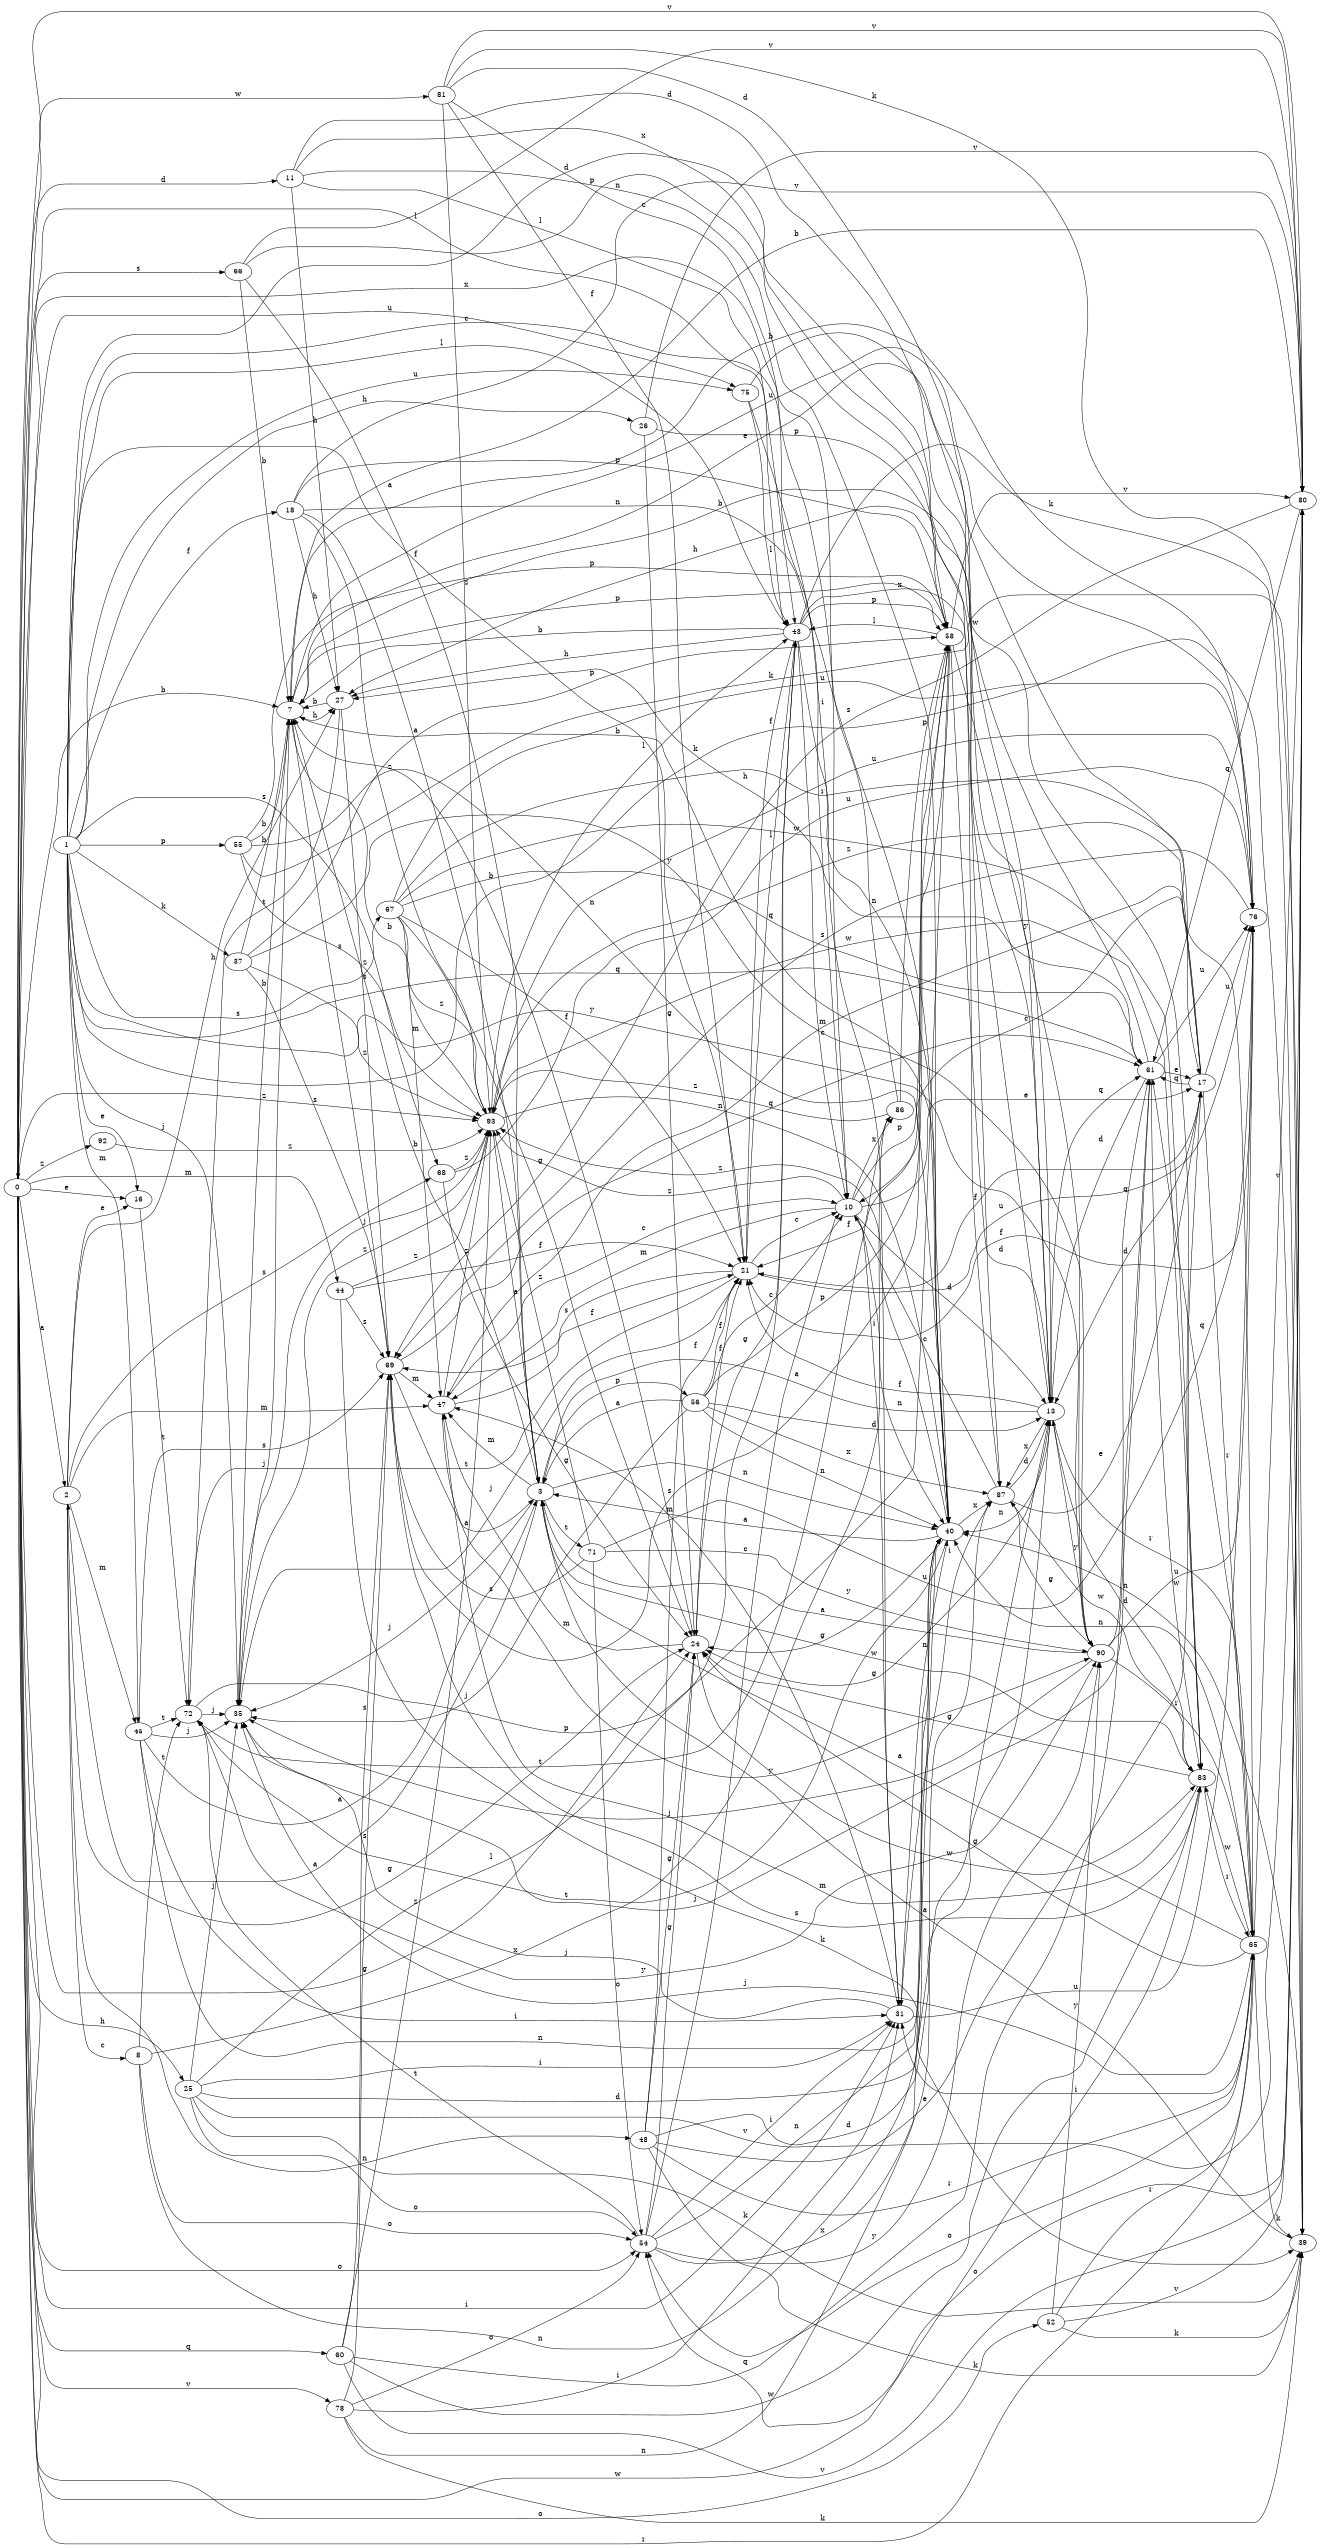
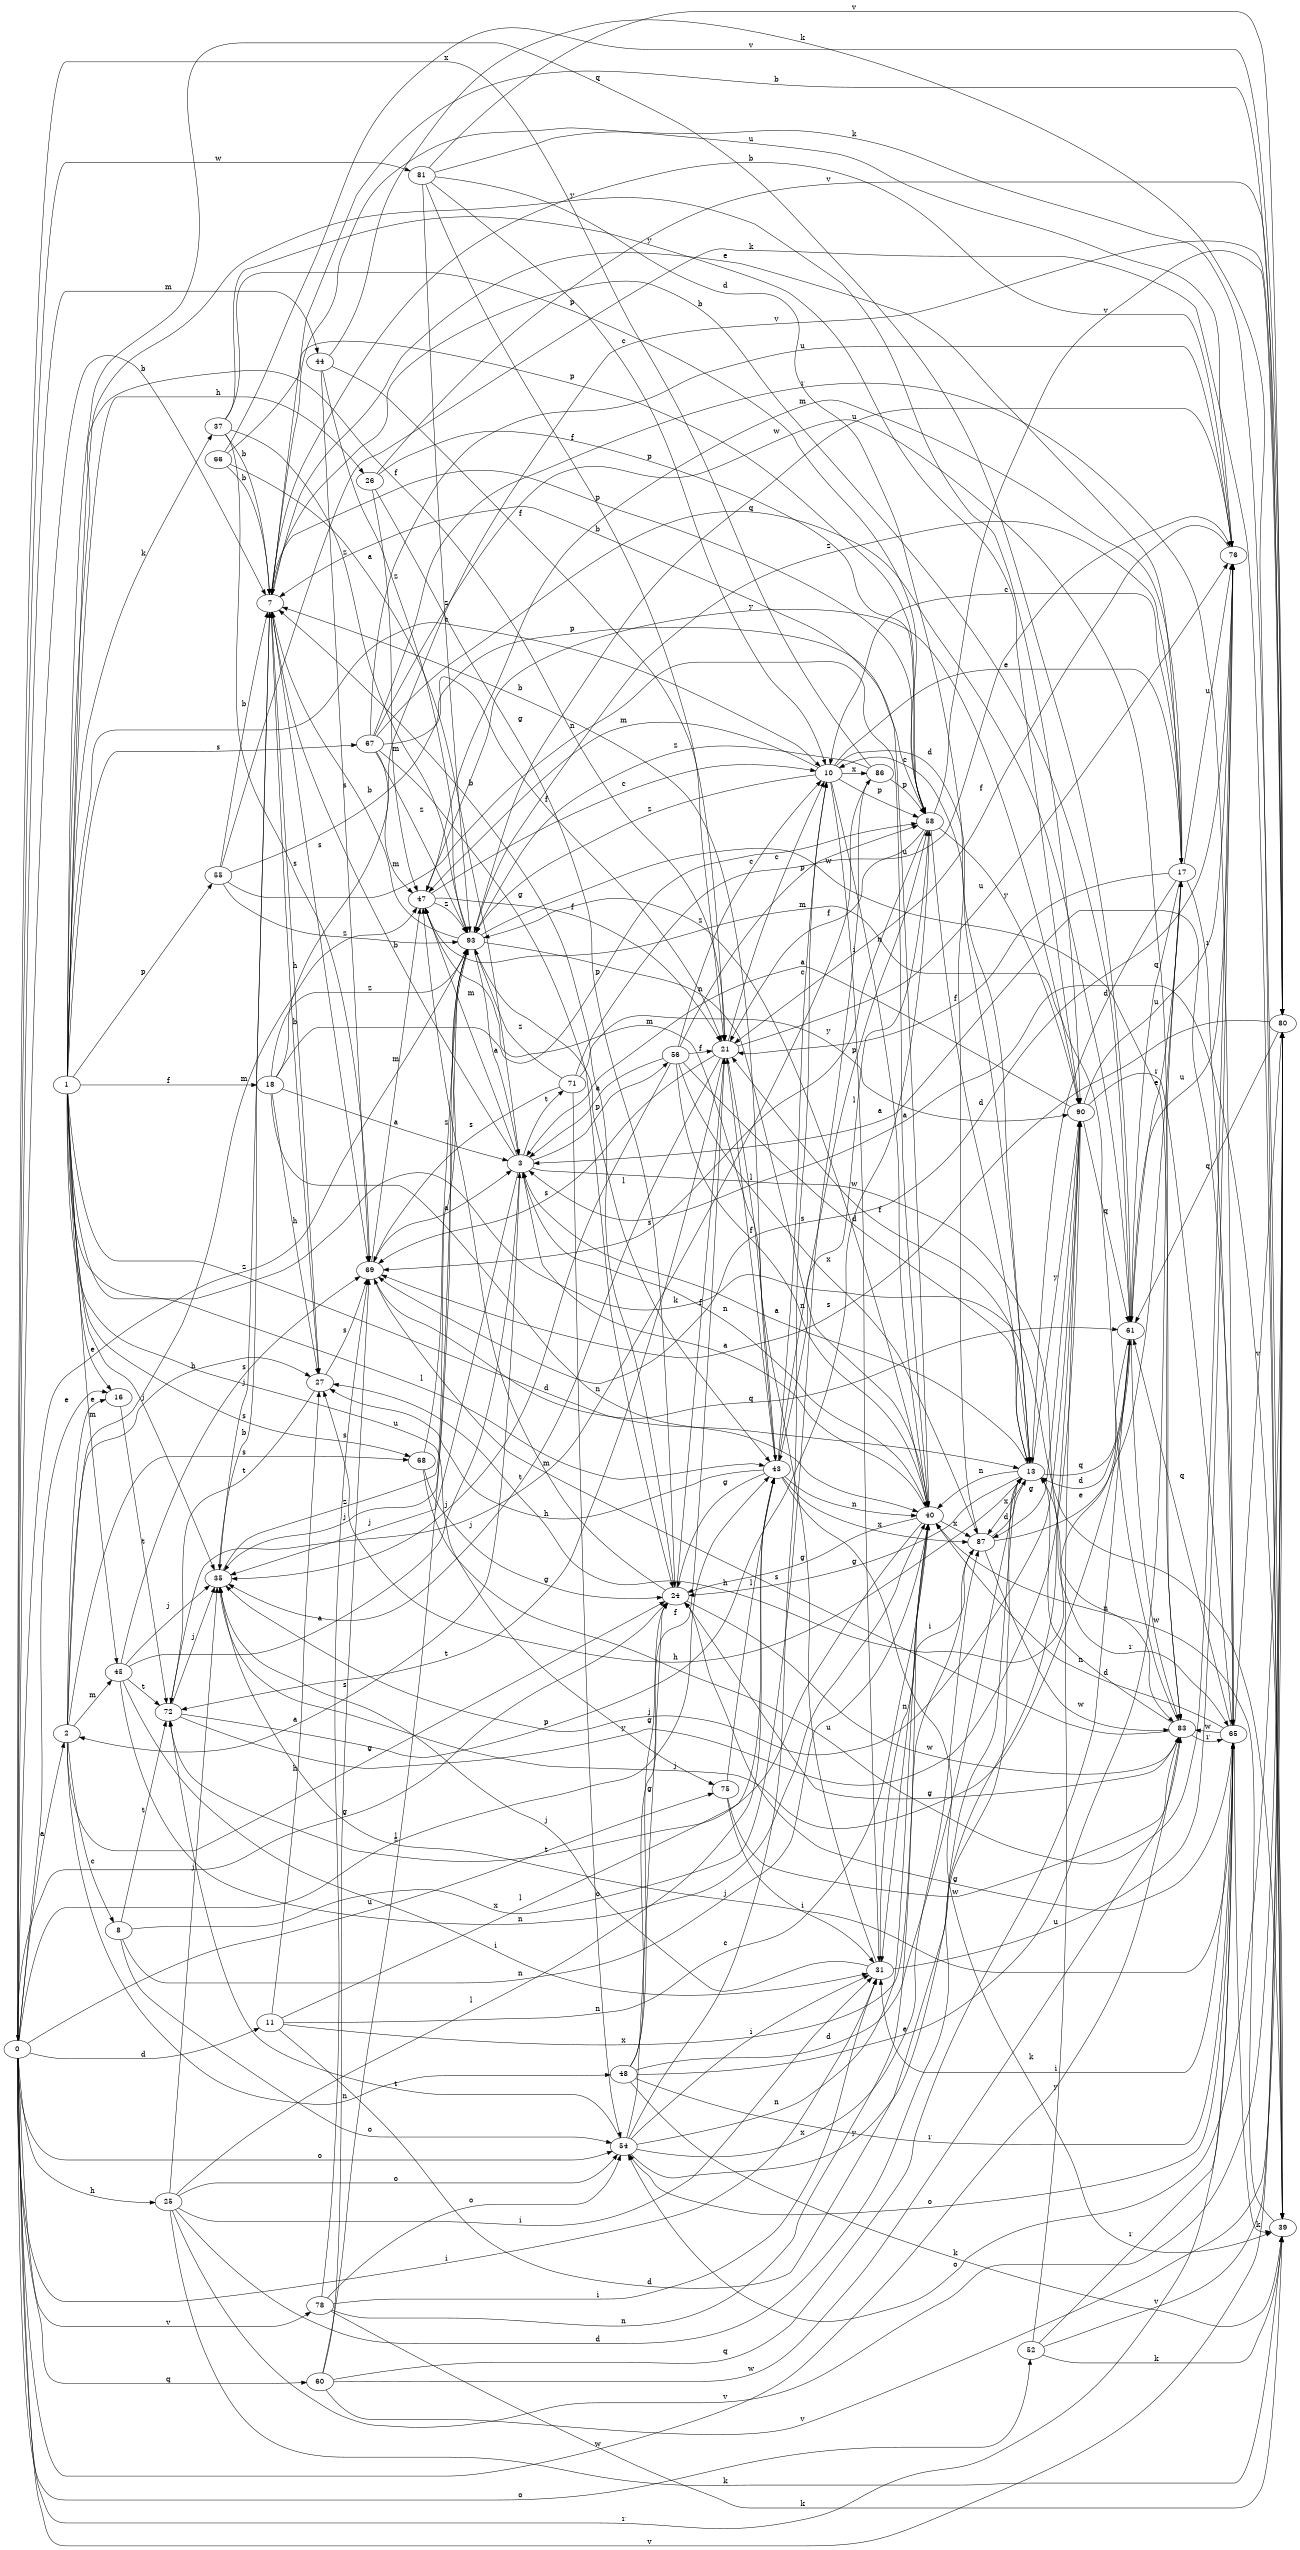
edge "0" -> "66": removed, label "s"
edge "26" -> "47": added, label "m"
node "92": removed
